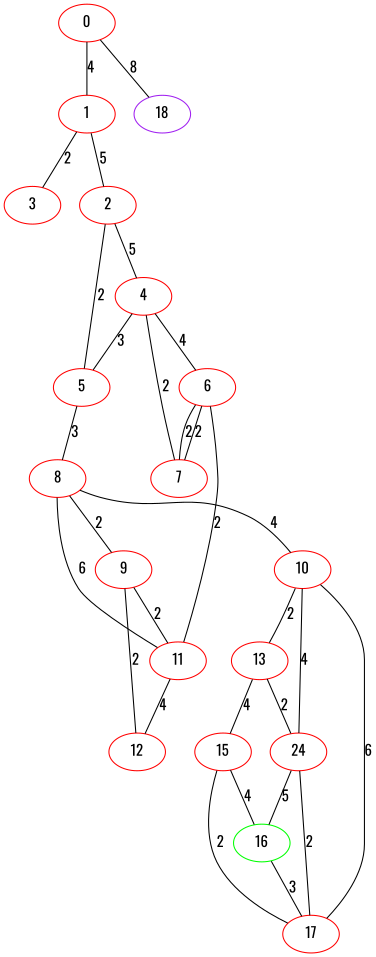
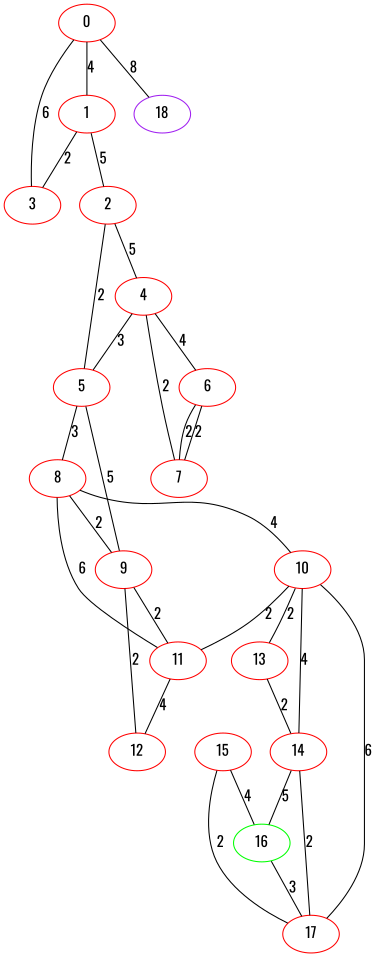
edge "0" -- "3": added, label "6"
edge "5" -- "9": added, label "5"
edge "6" -- "11": now "10" -- "11"
edge "13" -- "15": removed, label "4"
node "24": label "24" -> "14"
